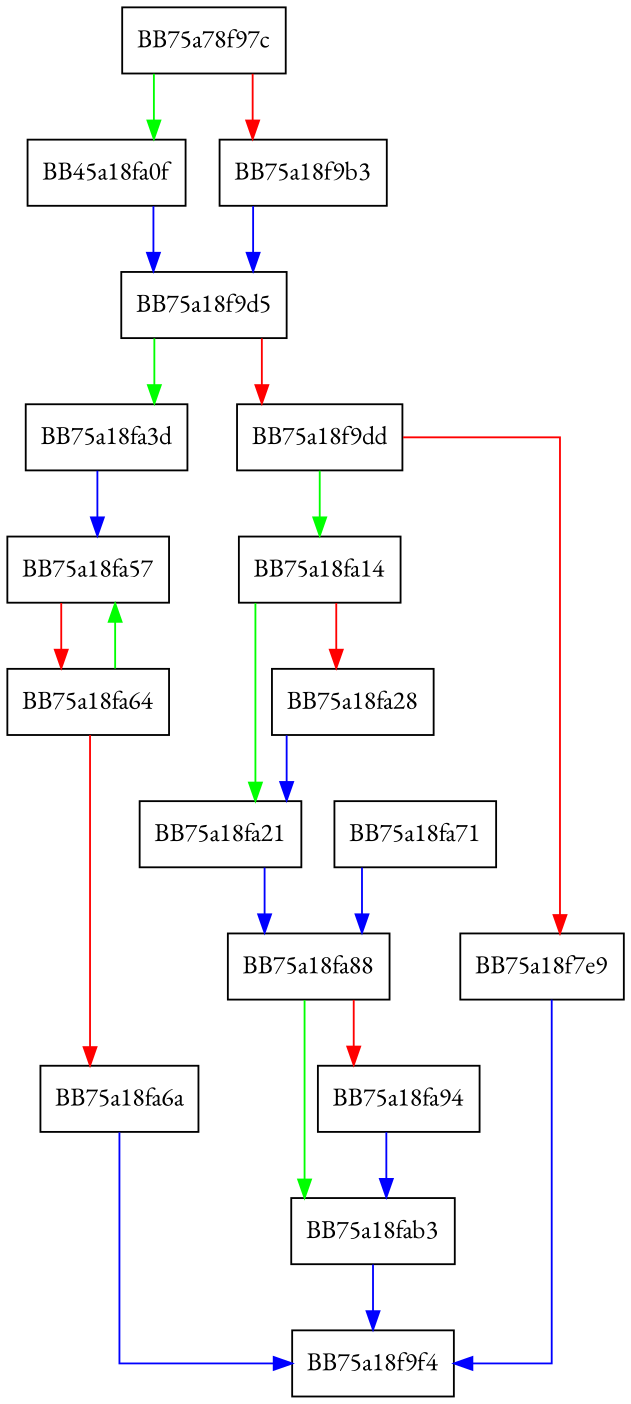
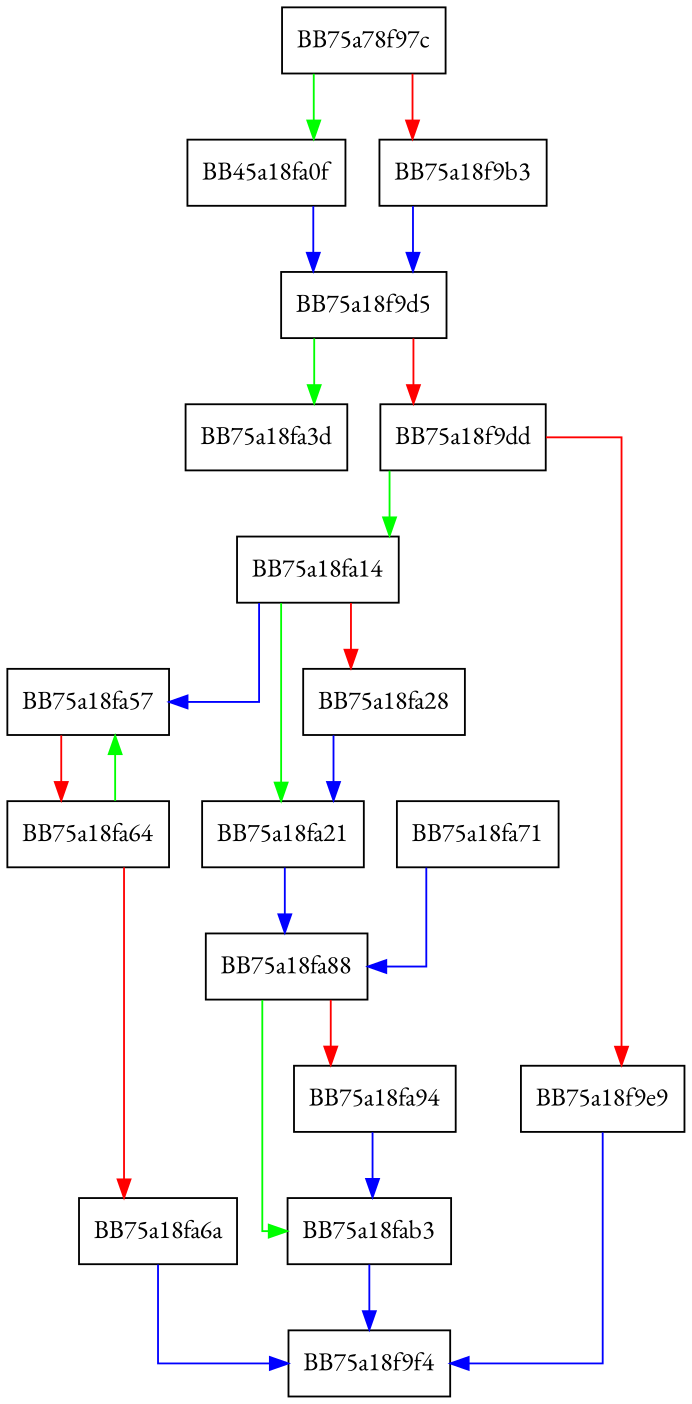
edge "BB75a18fa3d" -> "BB75a18fa57": now "BB75a18fa14" -> "BB75a18fa57"
node "BB75a18f7e9": label "BB75a18f7e9" -> "BB75a18f9e9"
